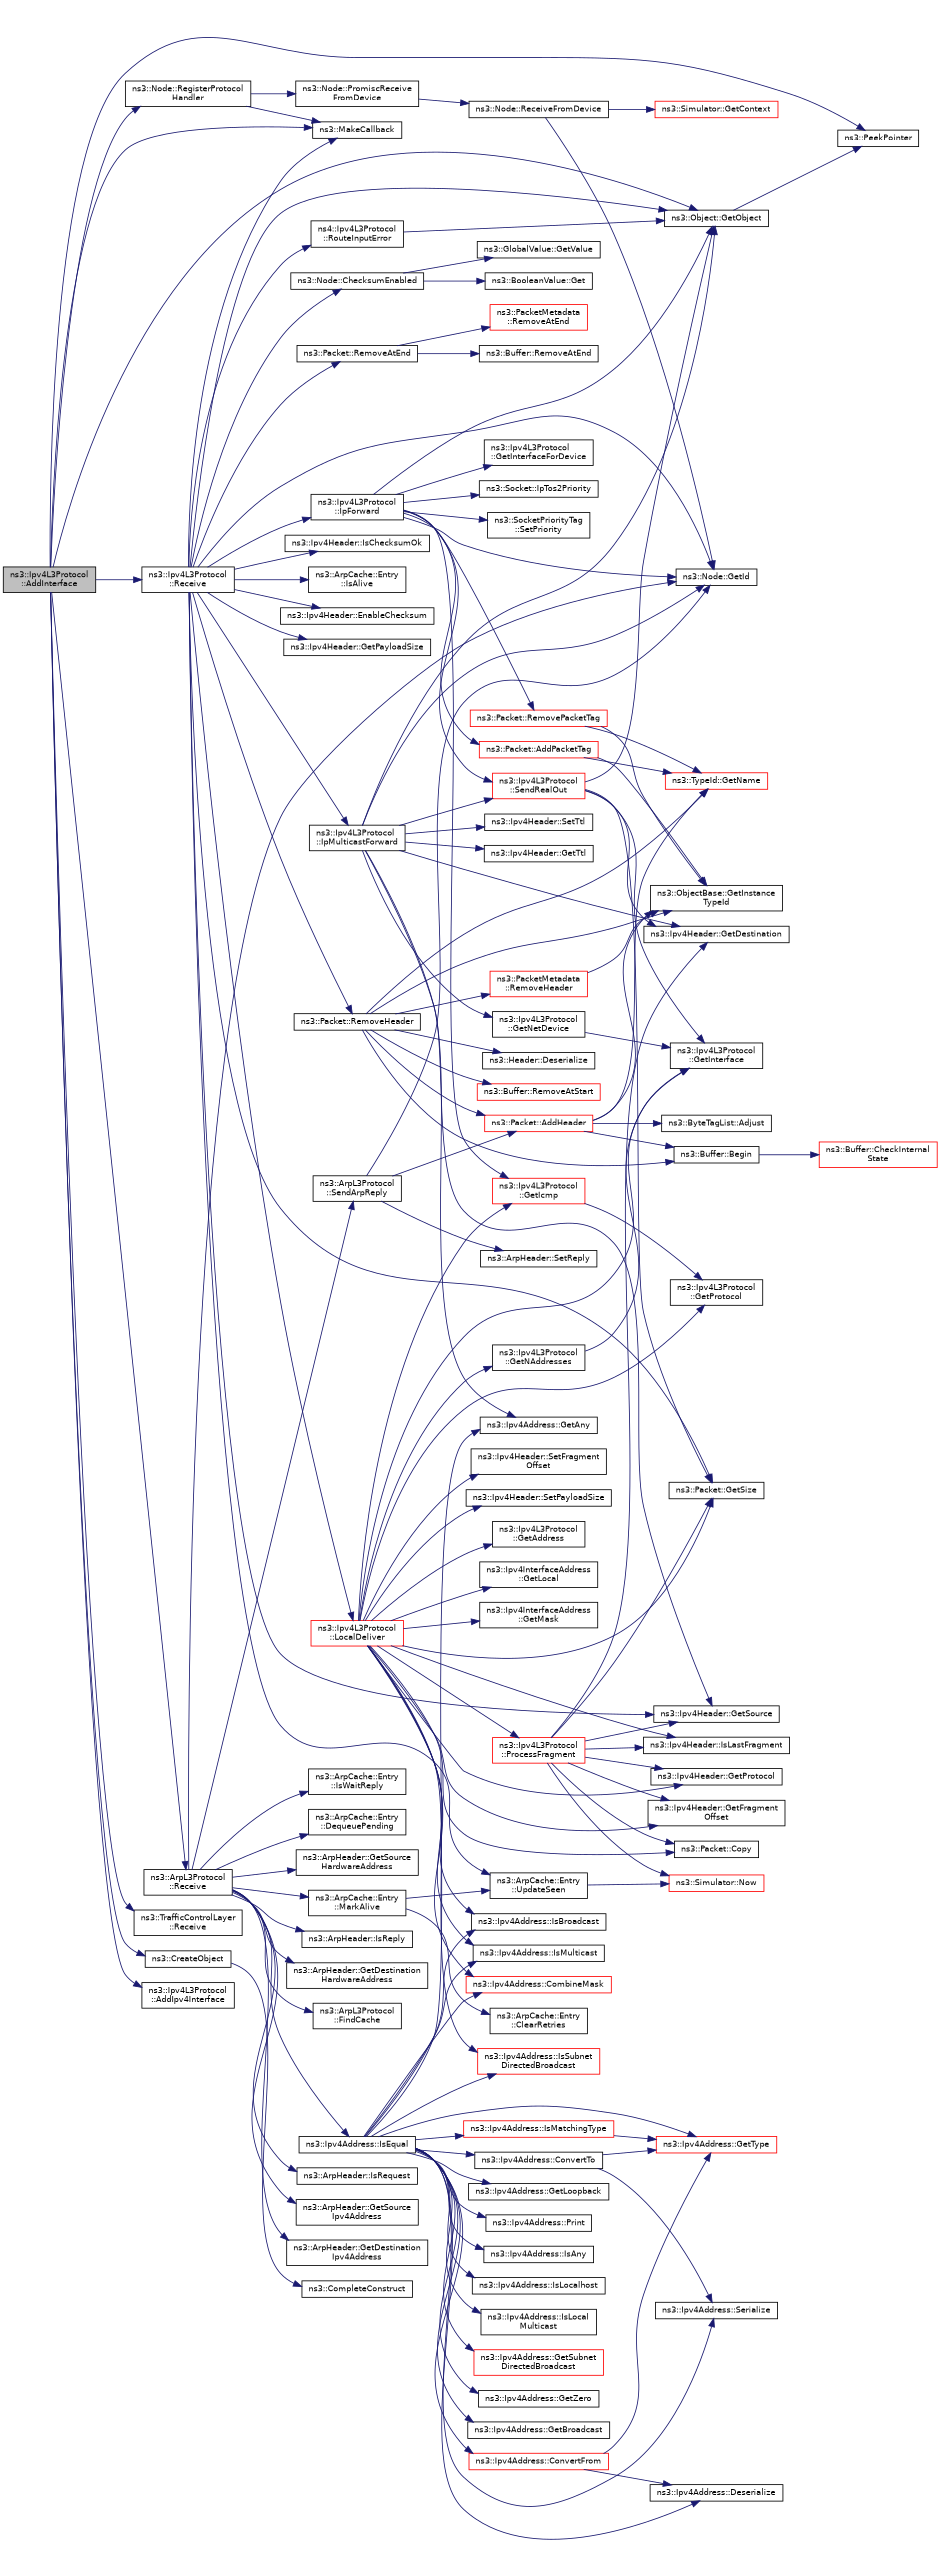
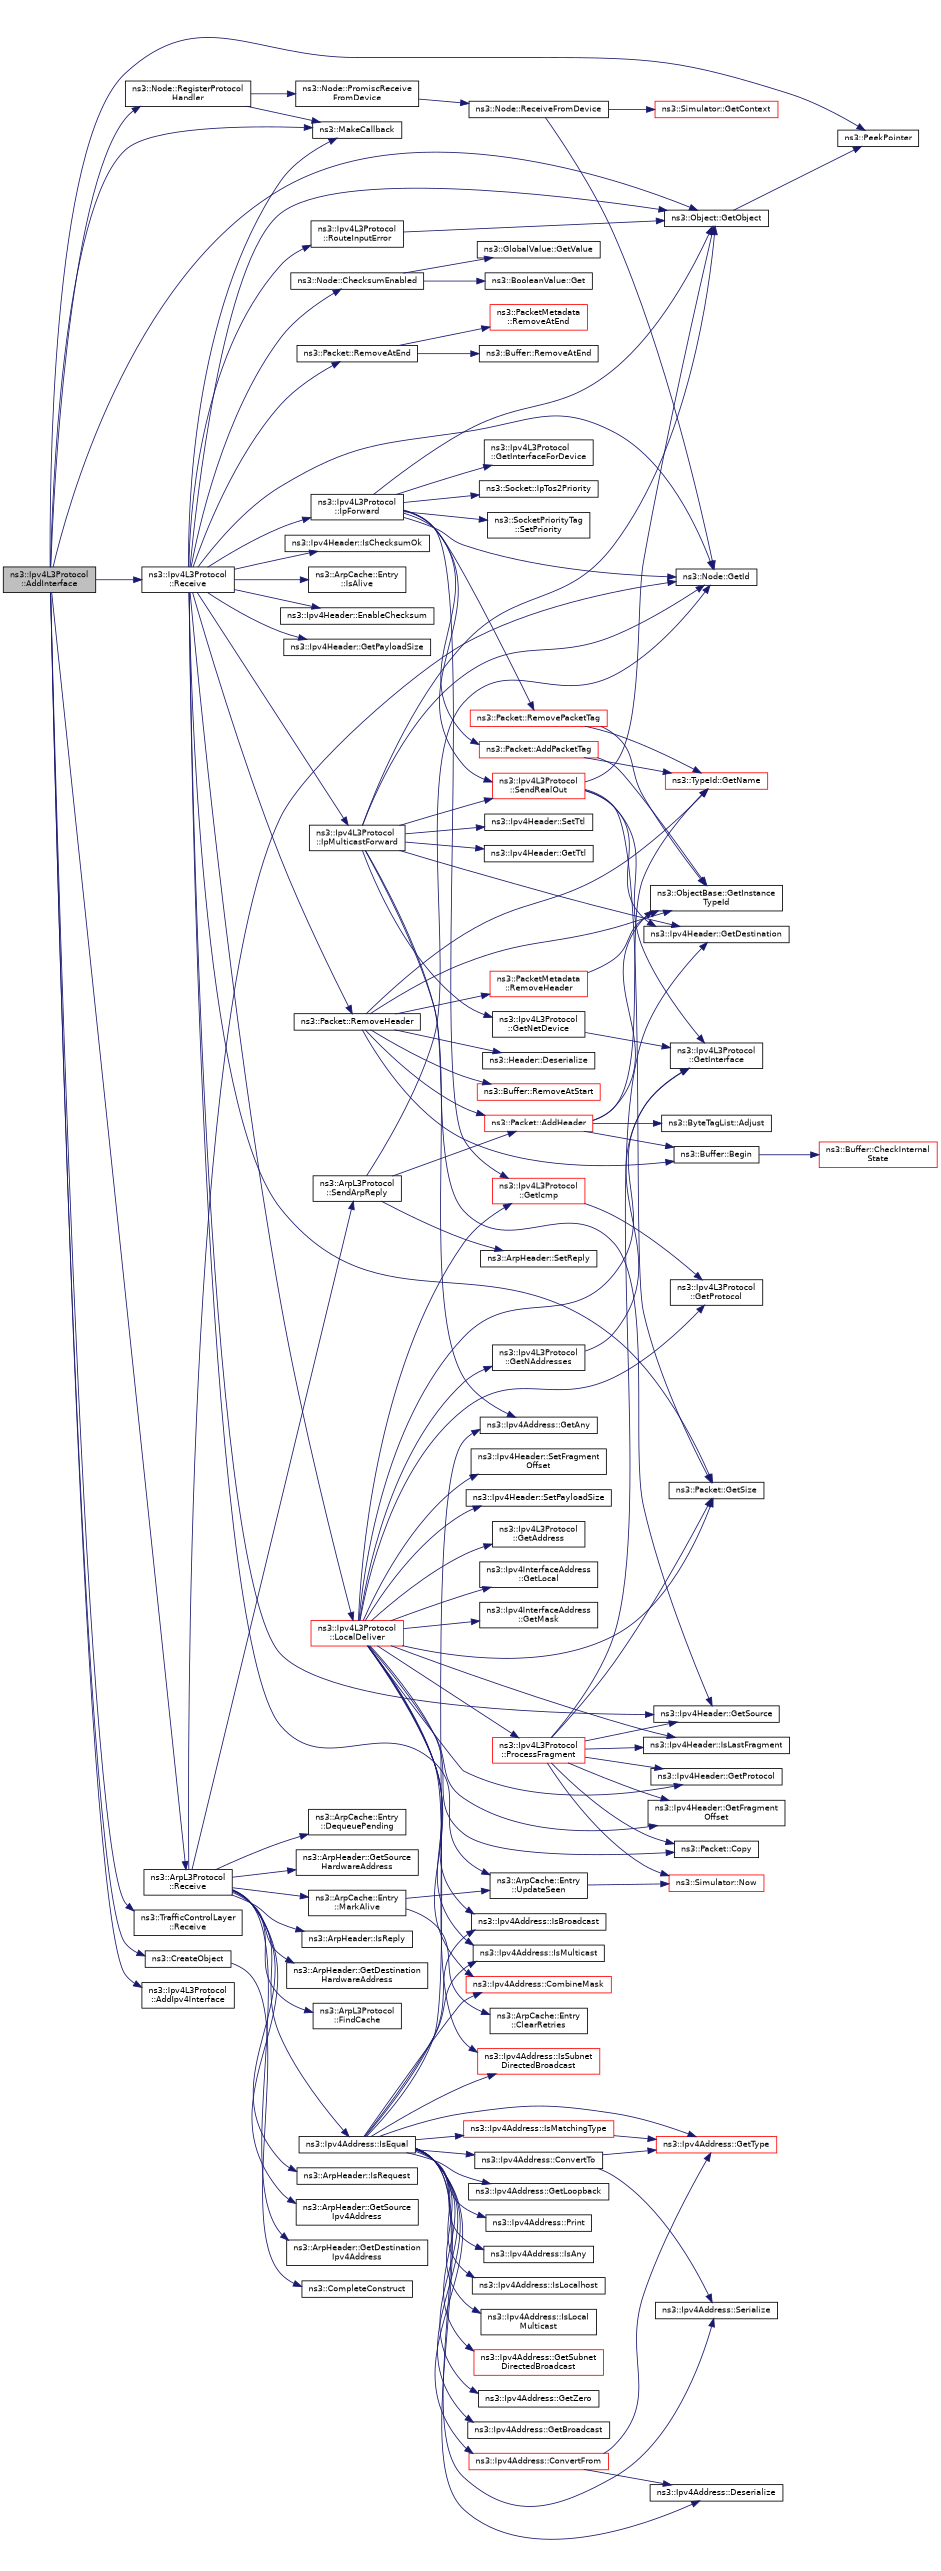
node "ns4::Ipv4L3Protocol ::RouteInputError": label "ns4::Ipv4L3Protocol ::RouteInputError" -> "ns3::Ipv4L3Protocol ::RouteInputError"
node "ns3::ArpCache::Entry ::IsWaitReply": removed
